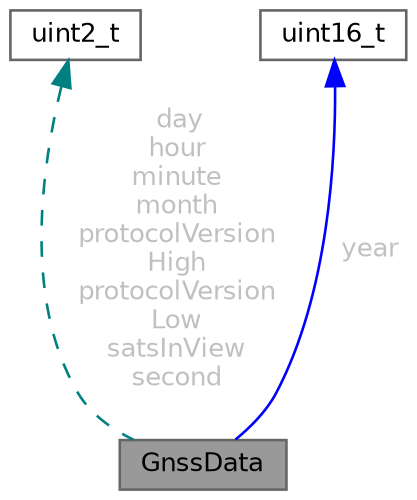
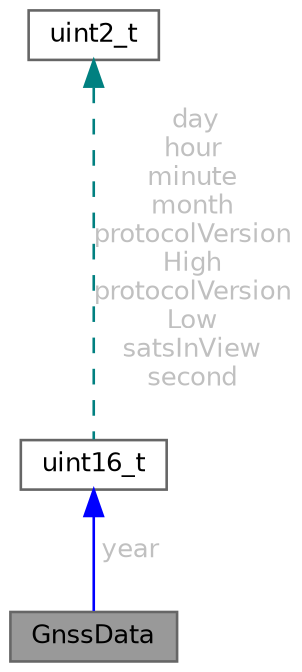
edge "GnssData" -> "uint2_t": now "uint16_t" -> "uint2_t"
